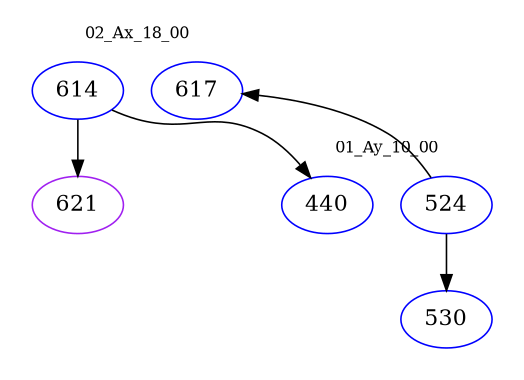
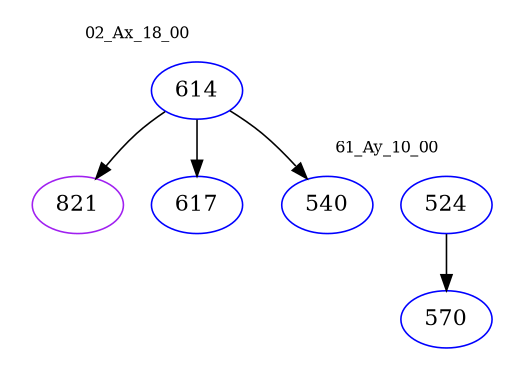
edge "524" -> "617": now "614" -> "617"
cluster "01_Ay_10_00": label "01_Ay_10_00" -> "61_Ay_10_00"
node "621": label "621" -> "821"
node "440": label "440" -> "540"
node "530": label "530" -> "570"
